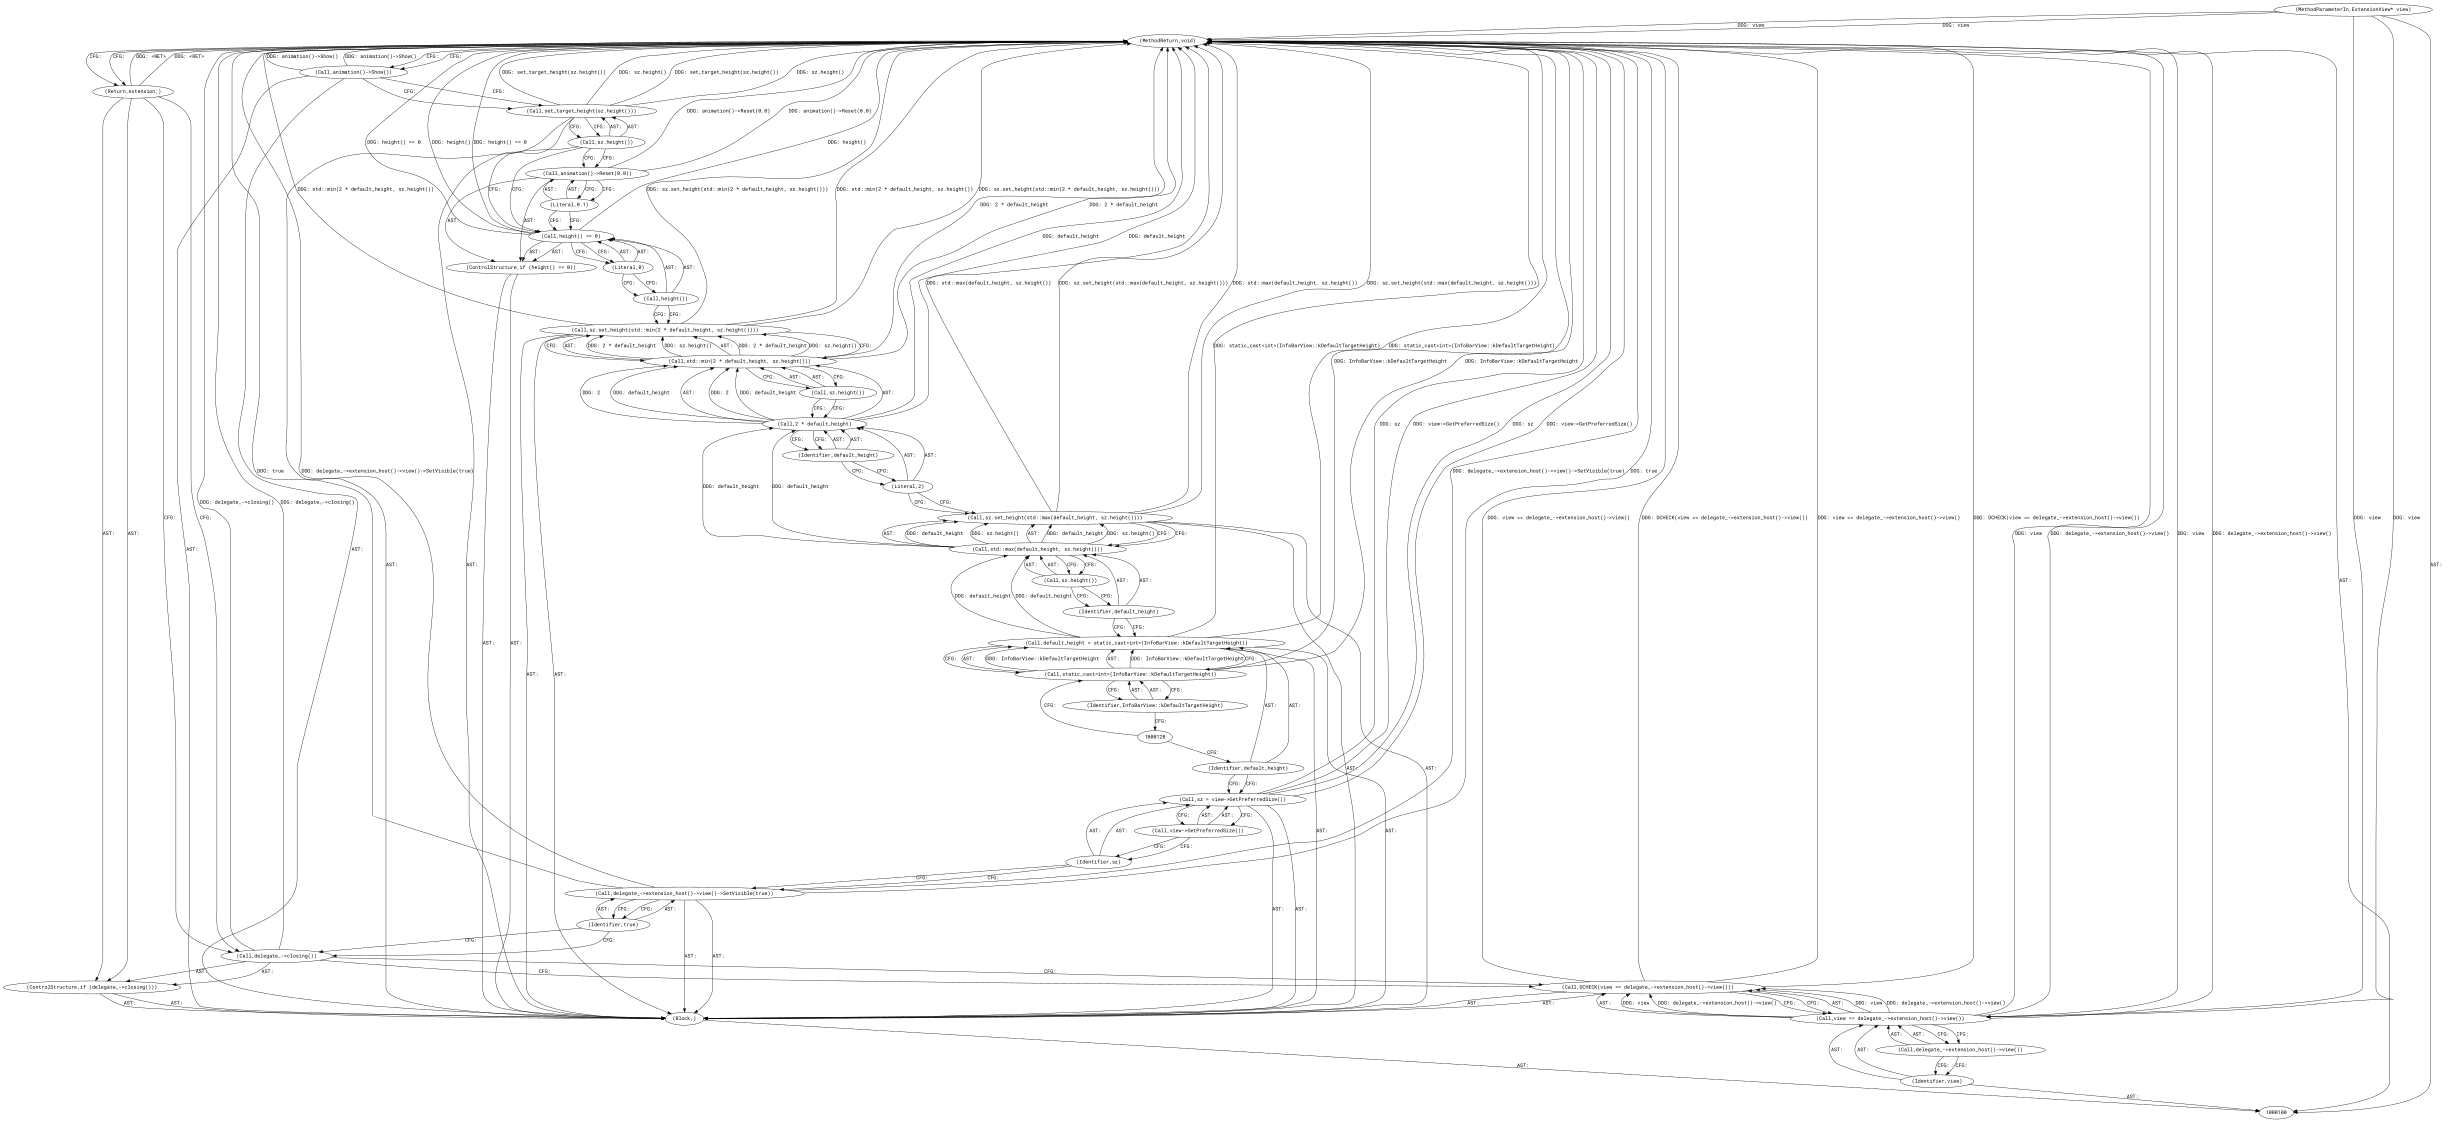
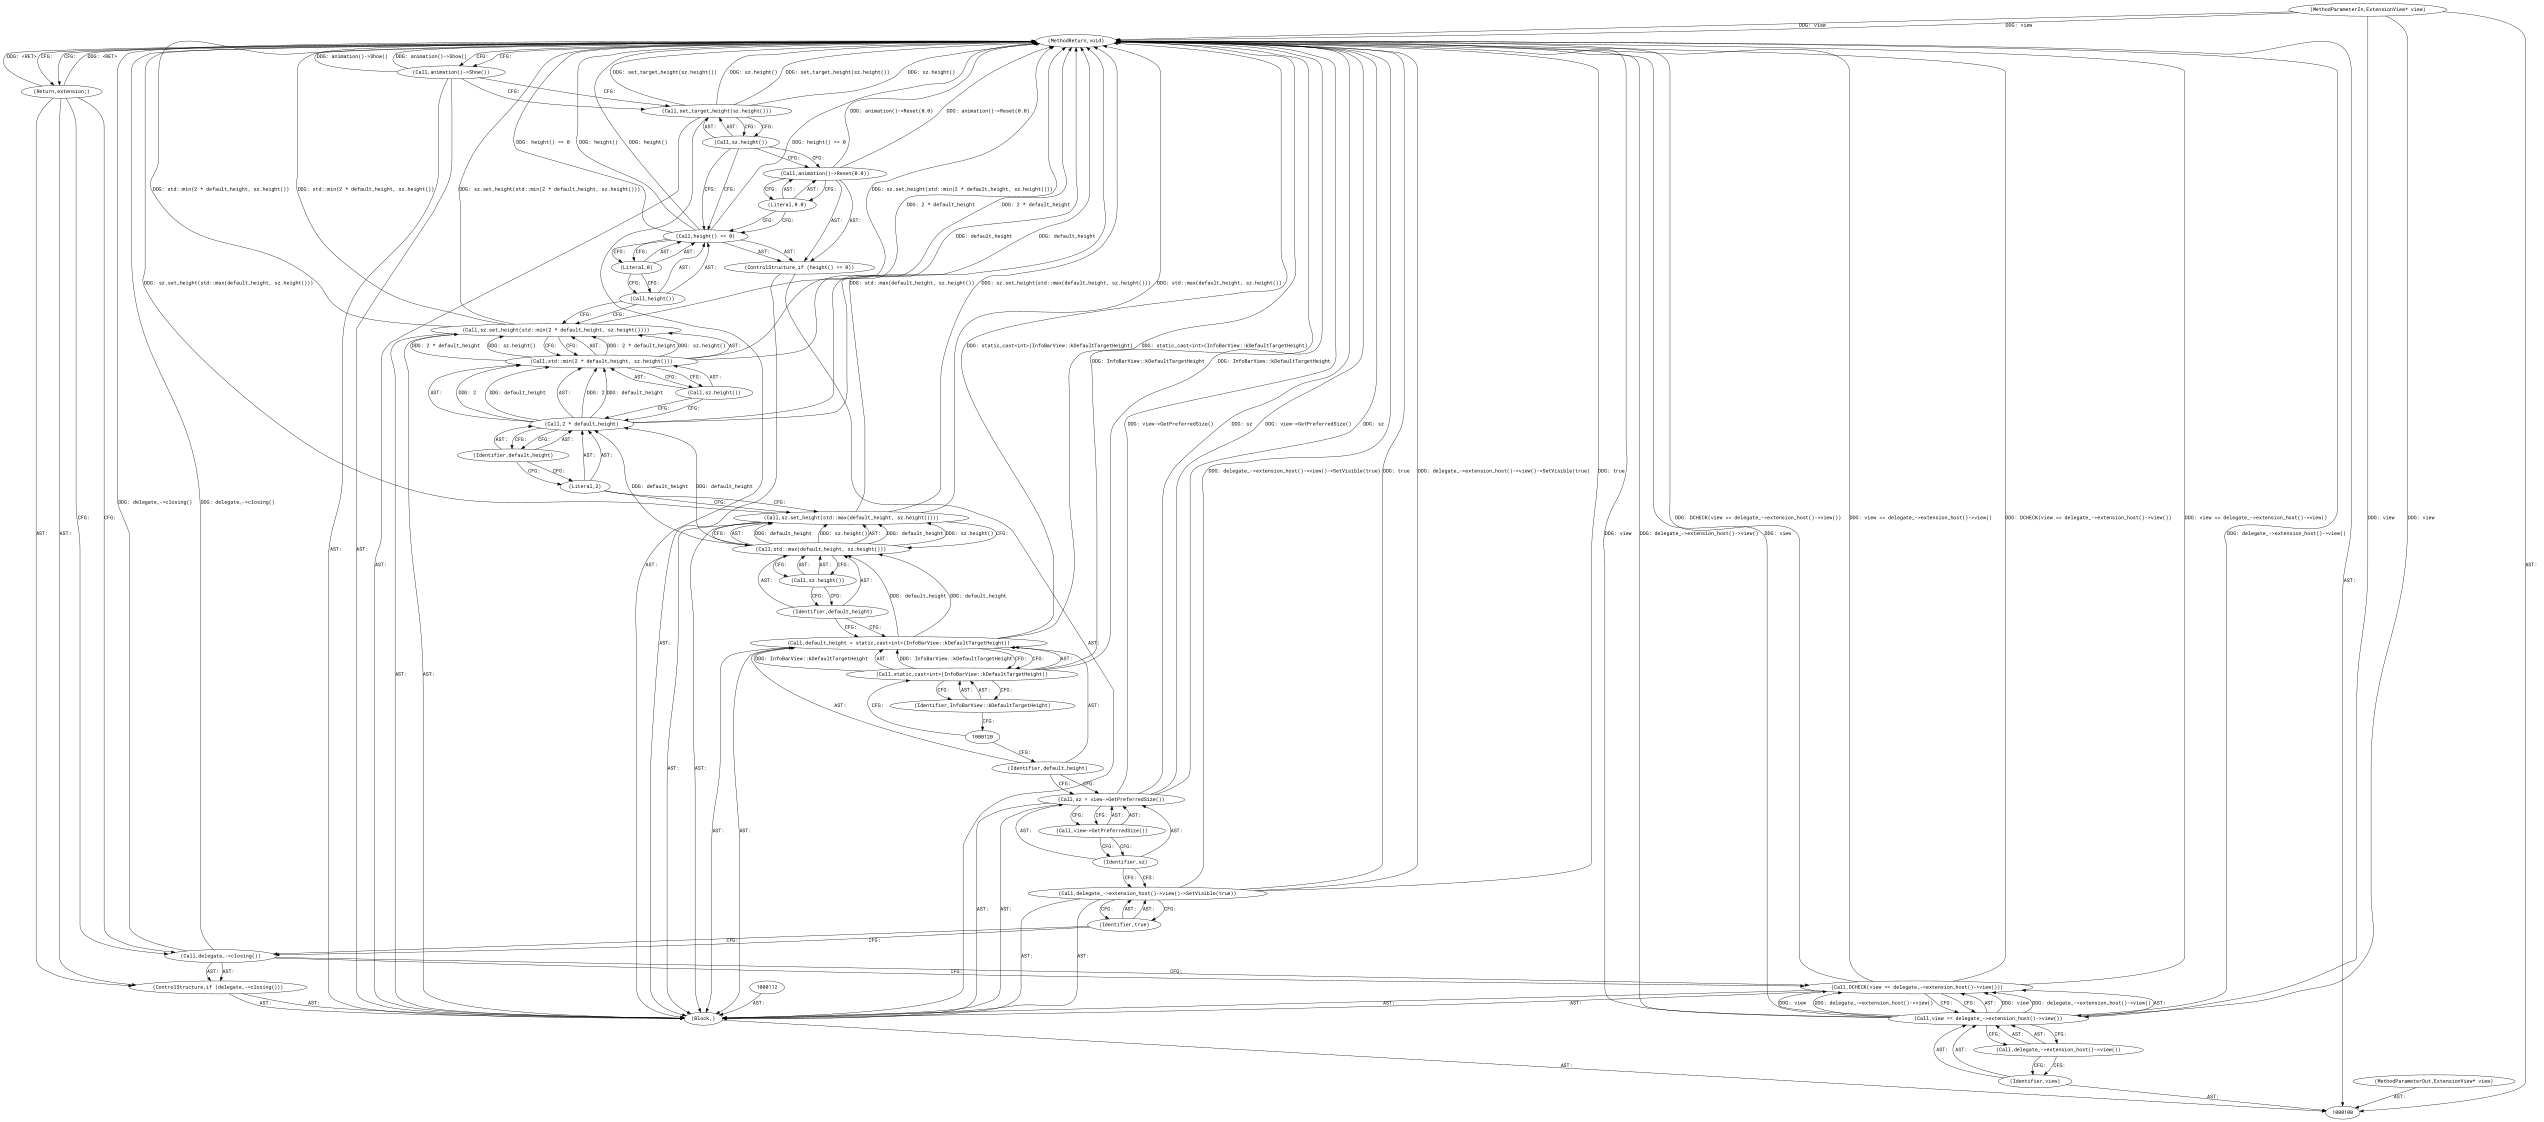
node "(Literal,0.1)": label "(Literal,0.1)" -> "(Literal,0.0)"
node "1000112": added
node "(MethodParameterOut,ExtensionView* view)": added
